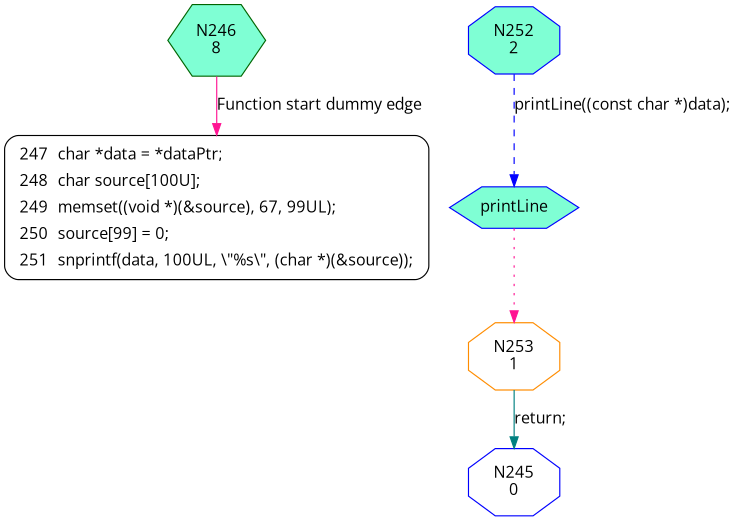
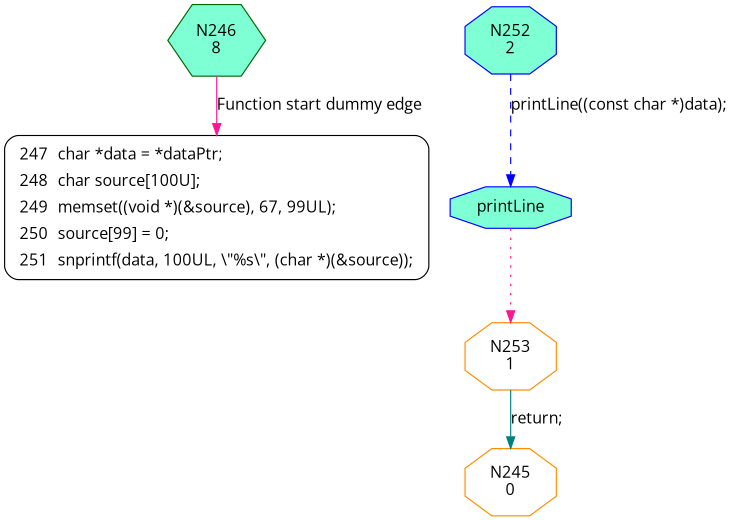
node "printLine": shape hexagon -> octagon
node "N245 0": color blue -> darkorange
